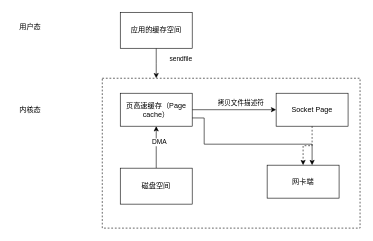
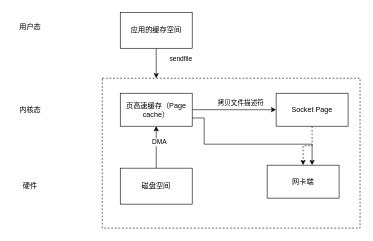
node "硬件": added
